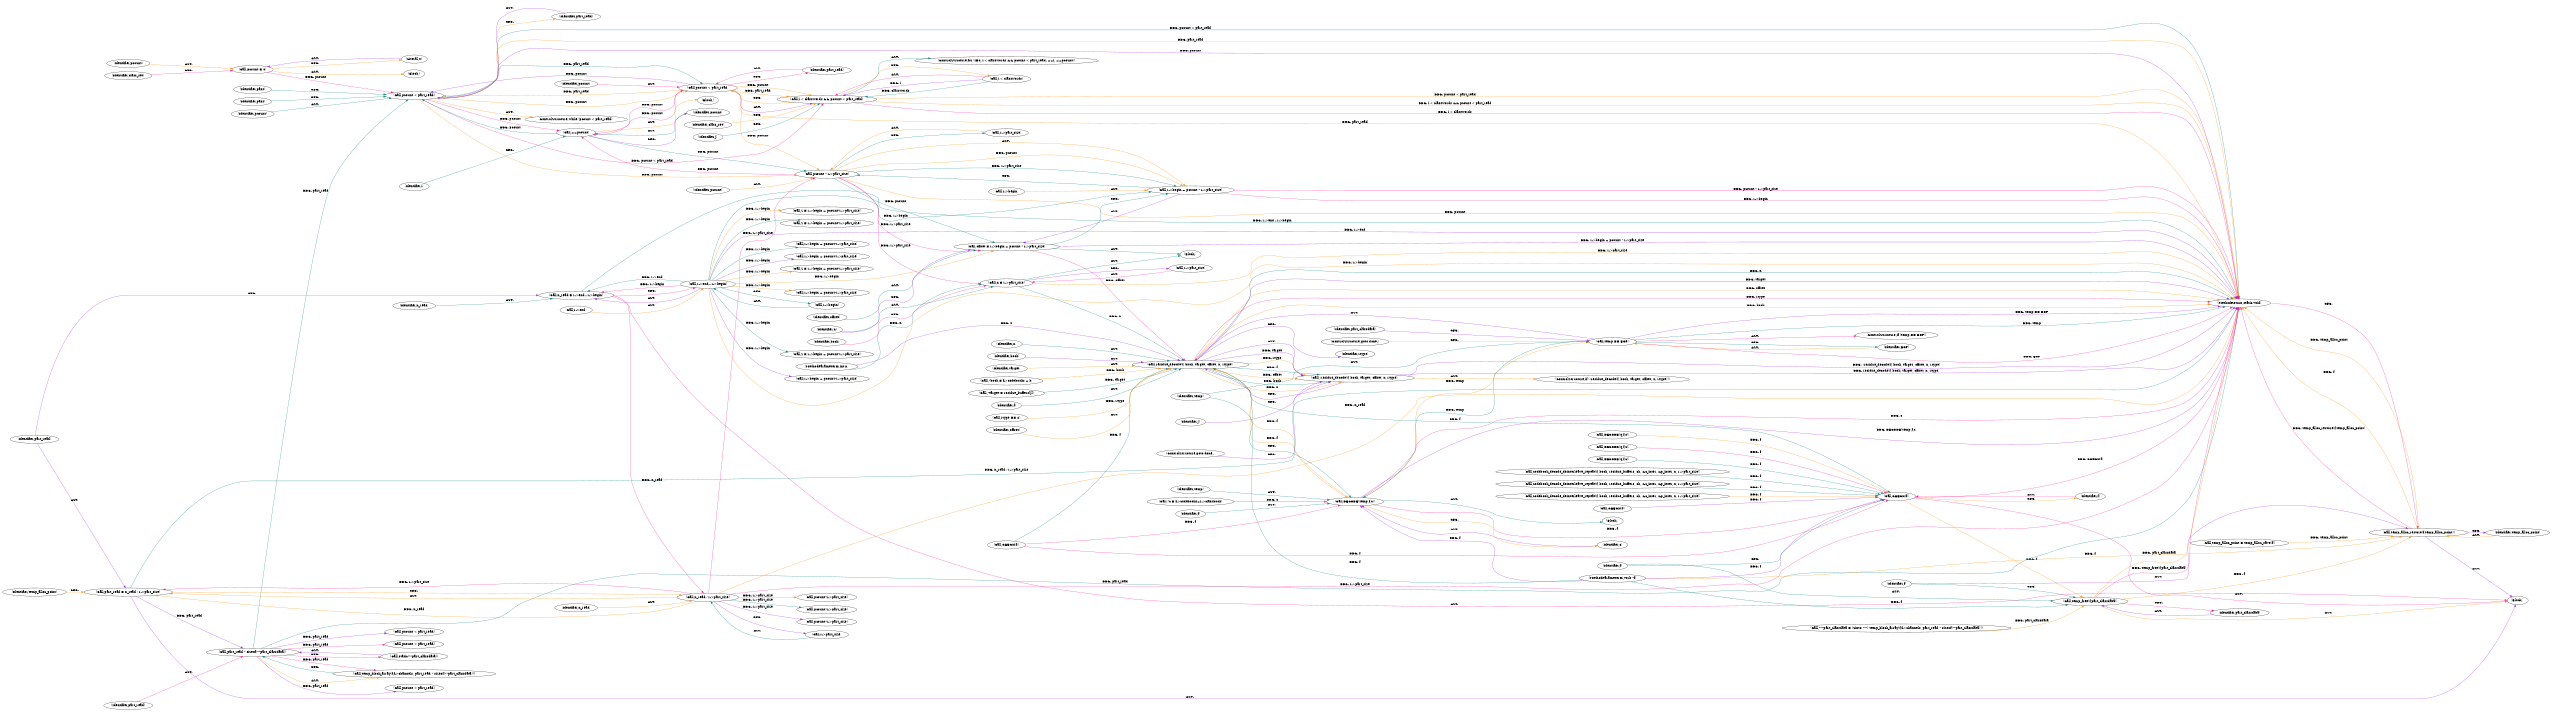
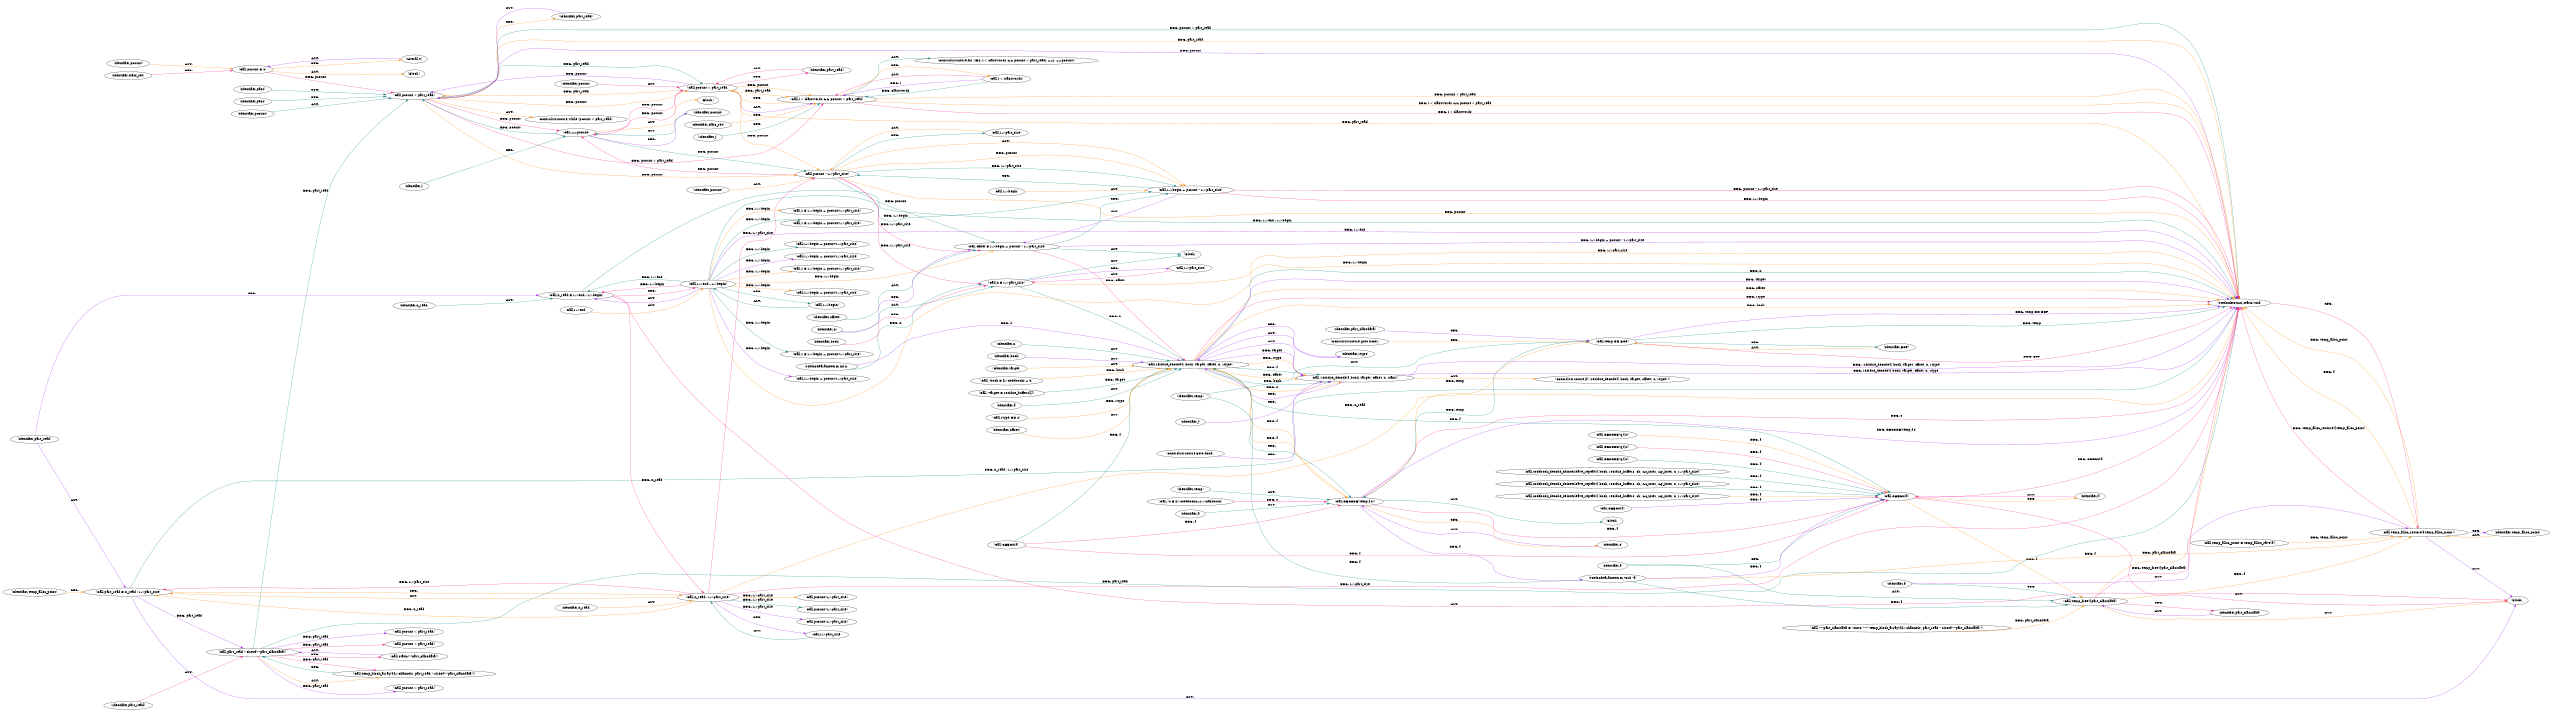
edge "(Call,temp == EOP)" -> "(Call,residue_decode(f, book, target, offset, n, rtype))": now "(Identifier,rtype)" -> "(Call,residue_decode(f, book, target, offset, n, rtype))"
node "(ControlStructure,if (temp == EOP))": removed
node "(Call,!residue_decode(f, book, target, offset, n, rtype))": label "(Call,!residue_decode(f, book, target, offset, n, rtype))" -> "(Call,!residue_decode(f, book, target, offset, n, class))"
edge "(MethodParameterIn,vorb *f)" -> "(Call,DECODE(temp,f,c))": reversed
